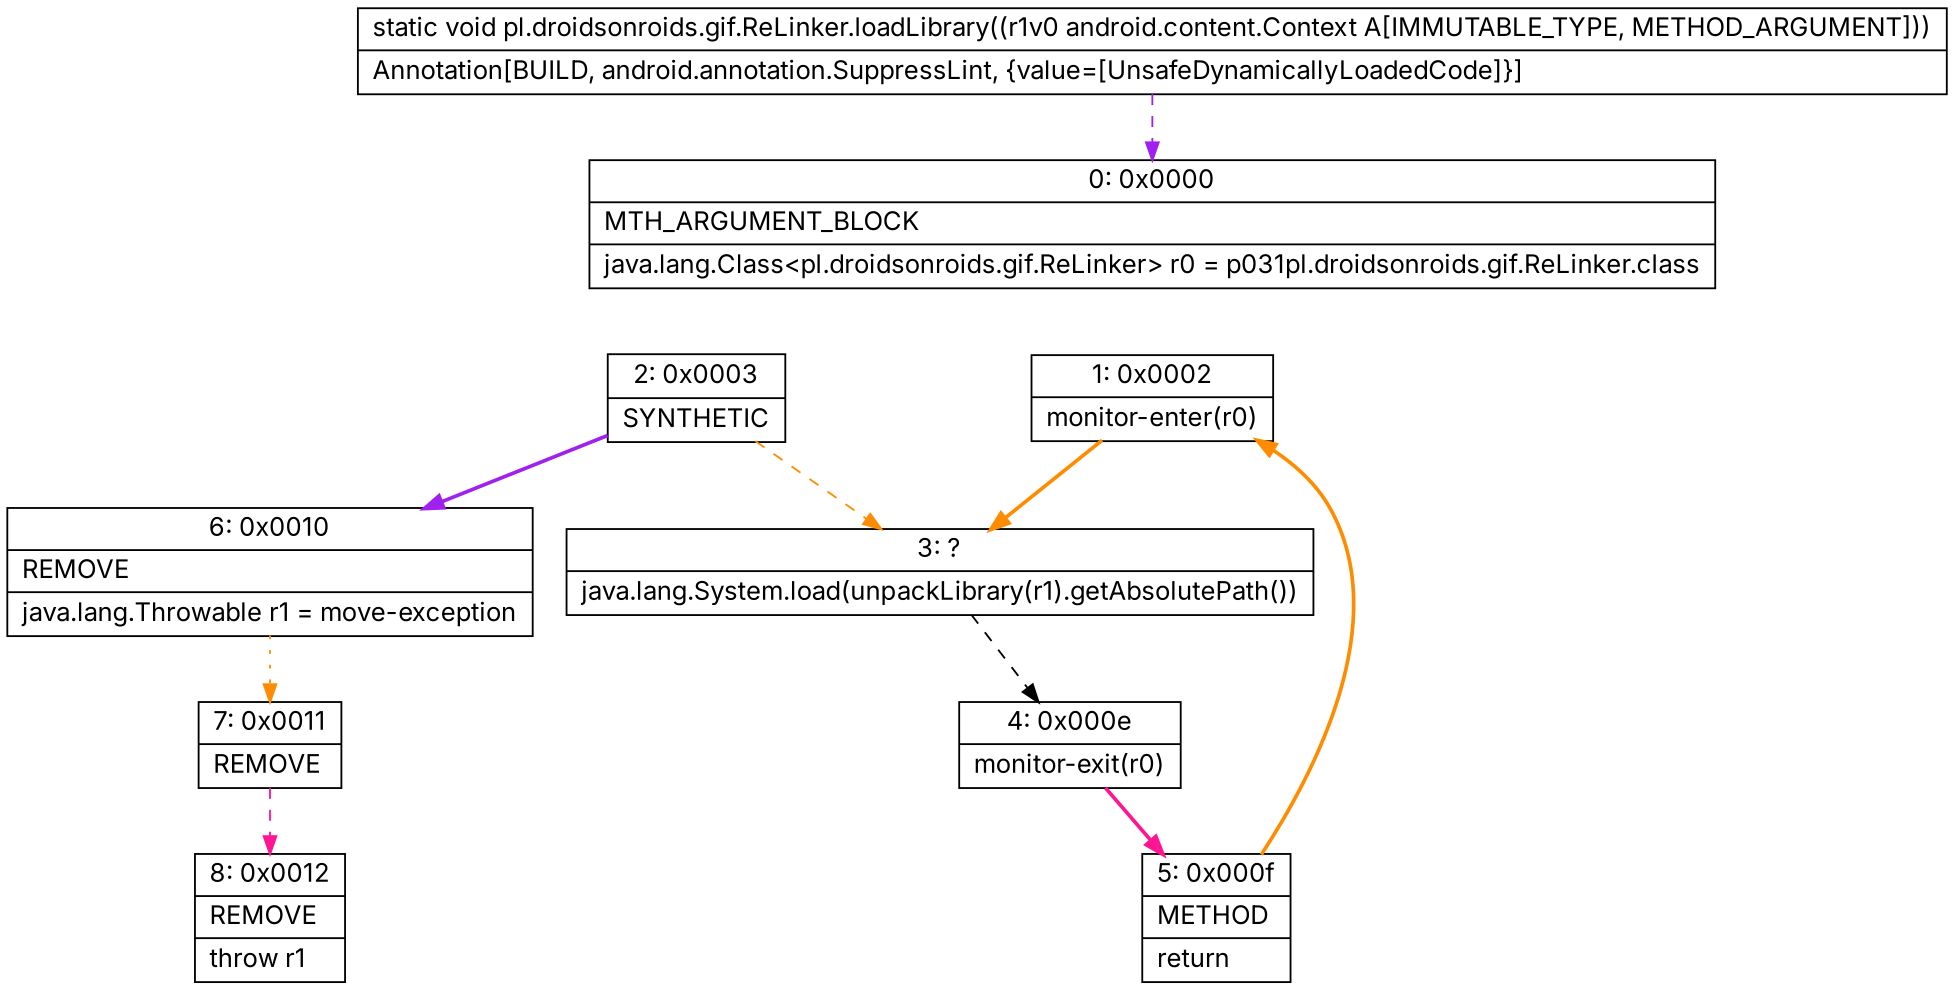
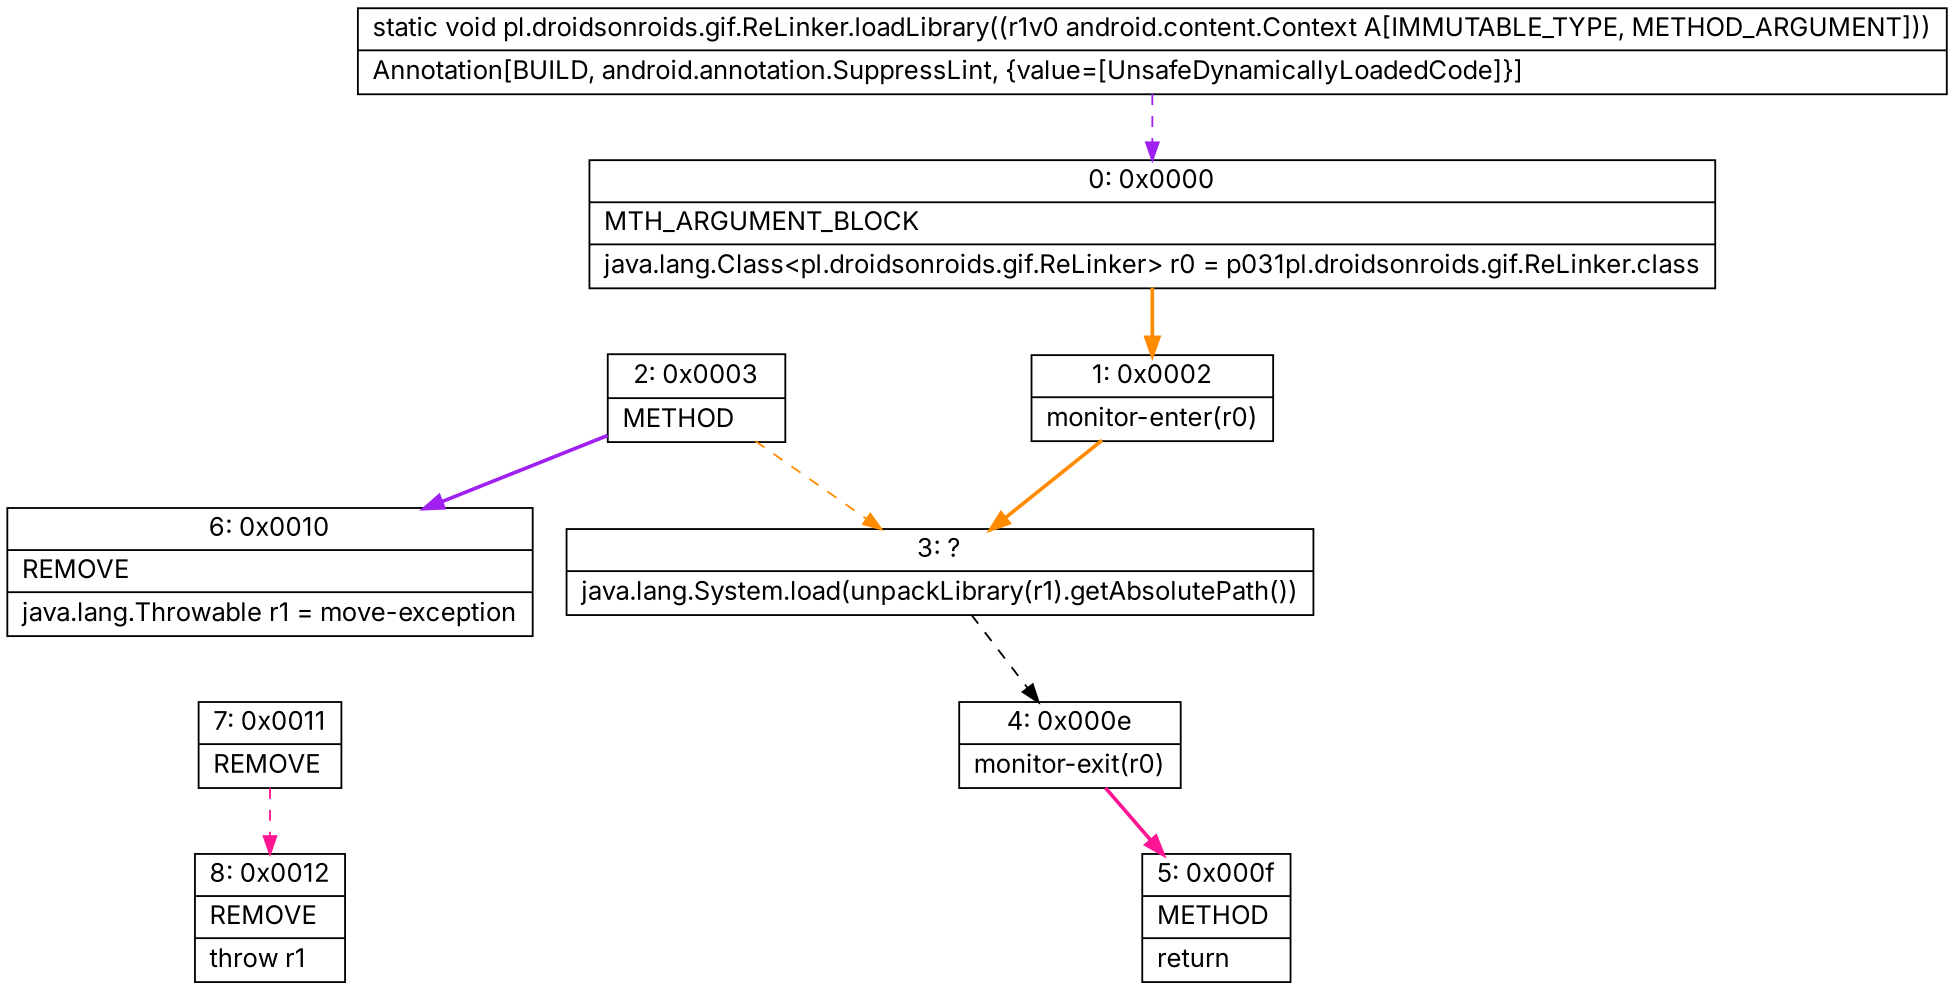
node "2: 0x0003": text "SYNTHETIC" -> "METHOD"
edge "5: 0x000f" -> "1: 0x0002": now "0: 0x0000" -> "1: 0x0002"
edge "6: 0x0010" -> "7: 0x0011": removed
